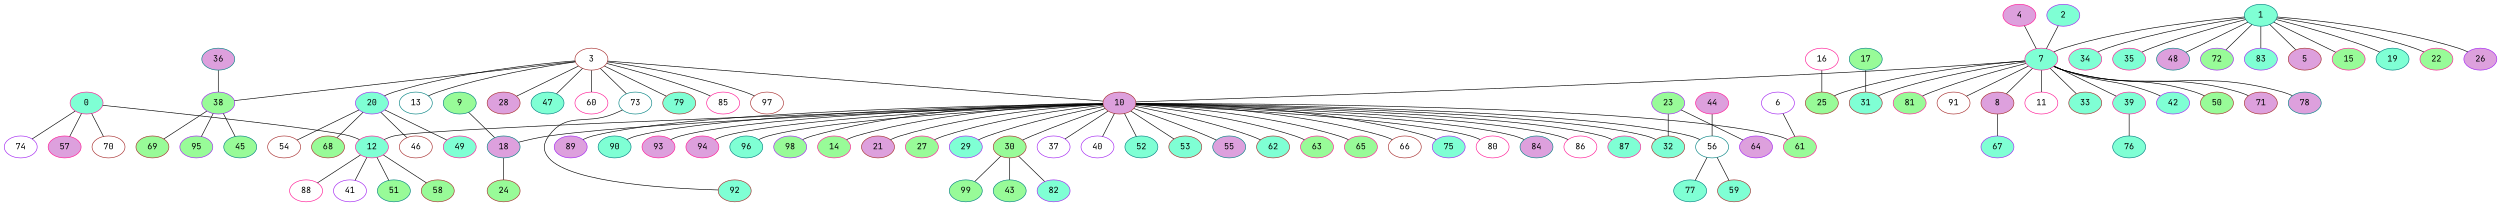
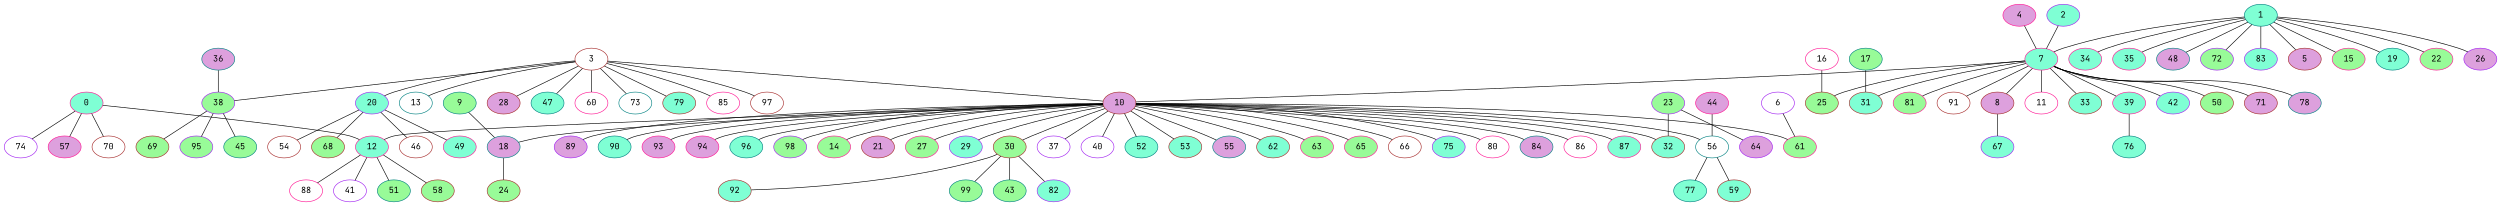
edge "73" -- "92": now "30" -- "92"
